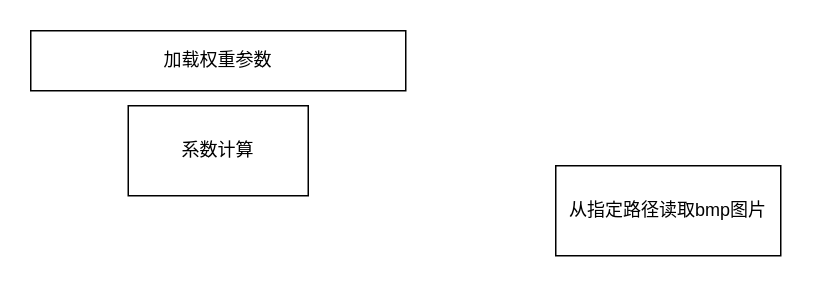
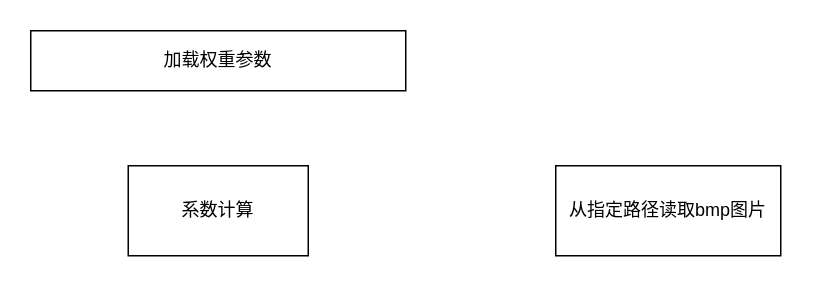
node "系数计算": moved (218, 151) -> (218, 211)
